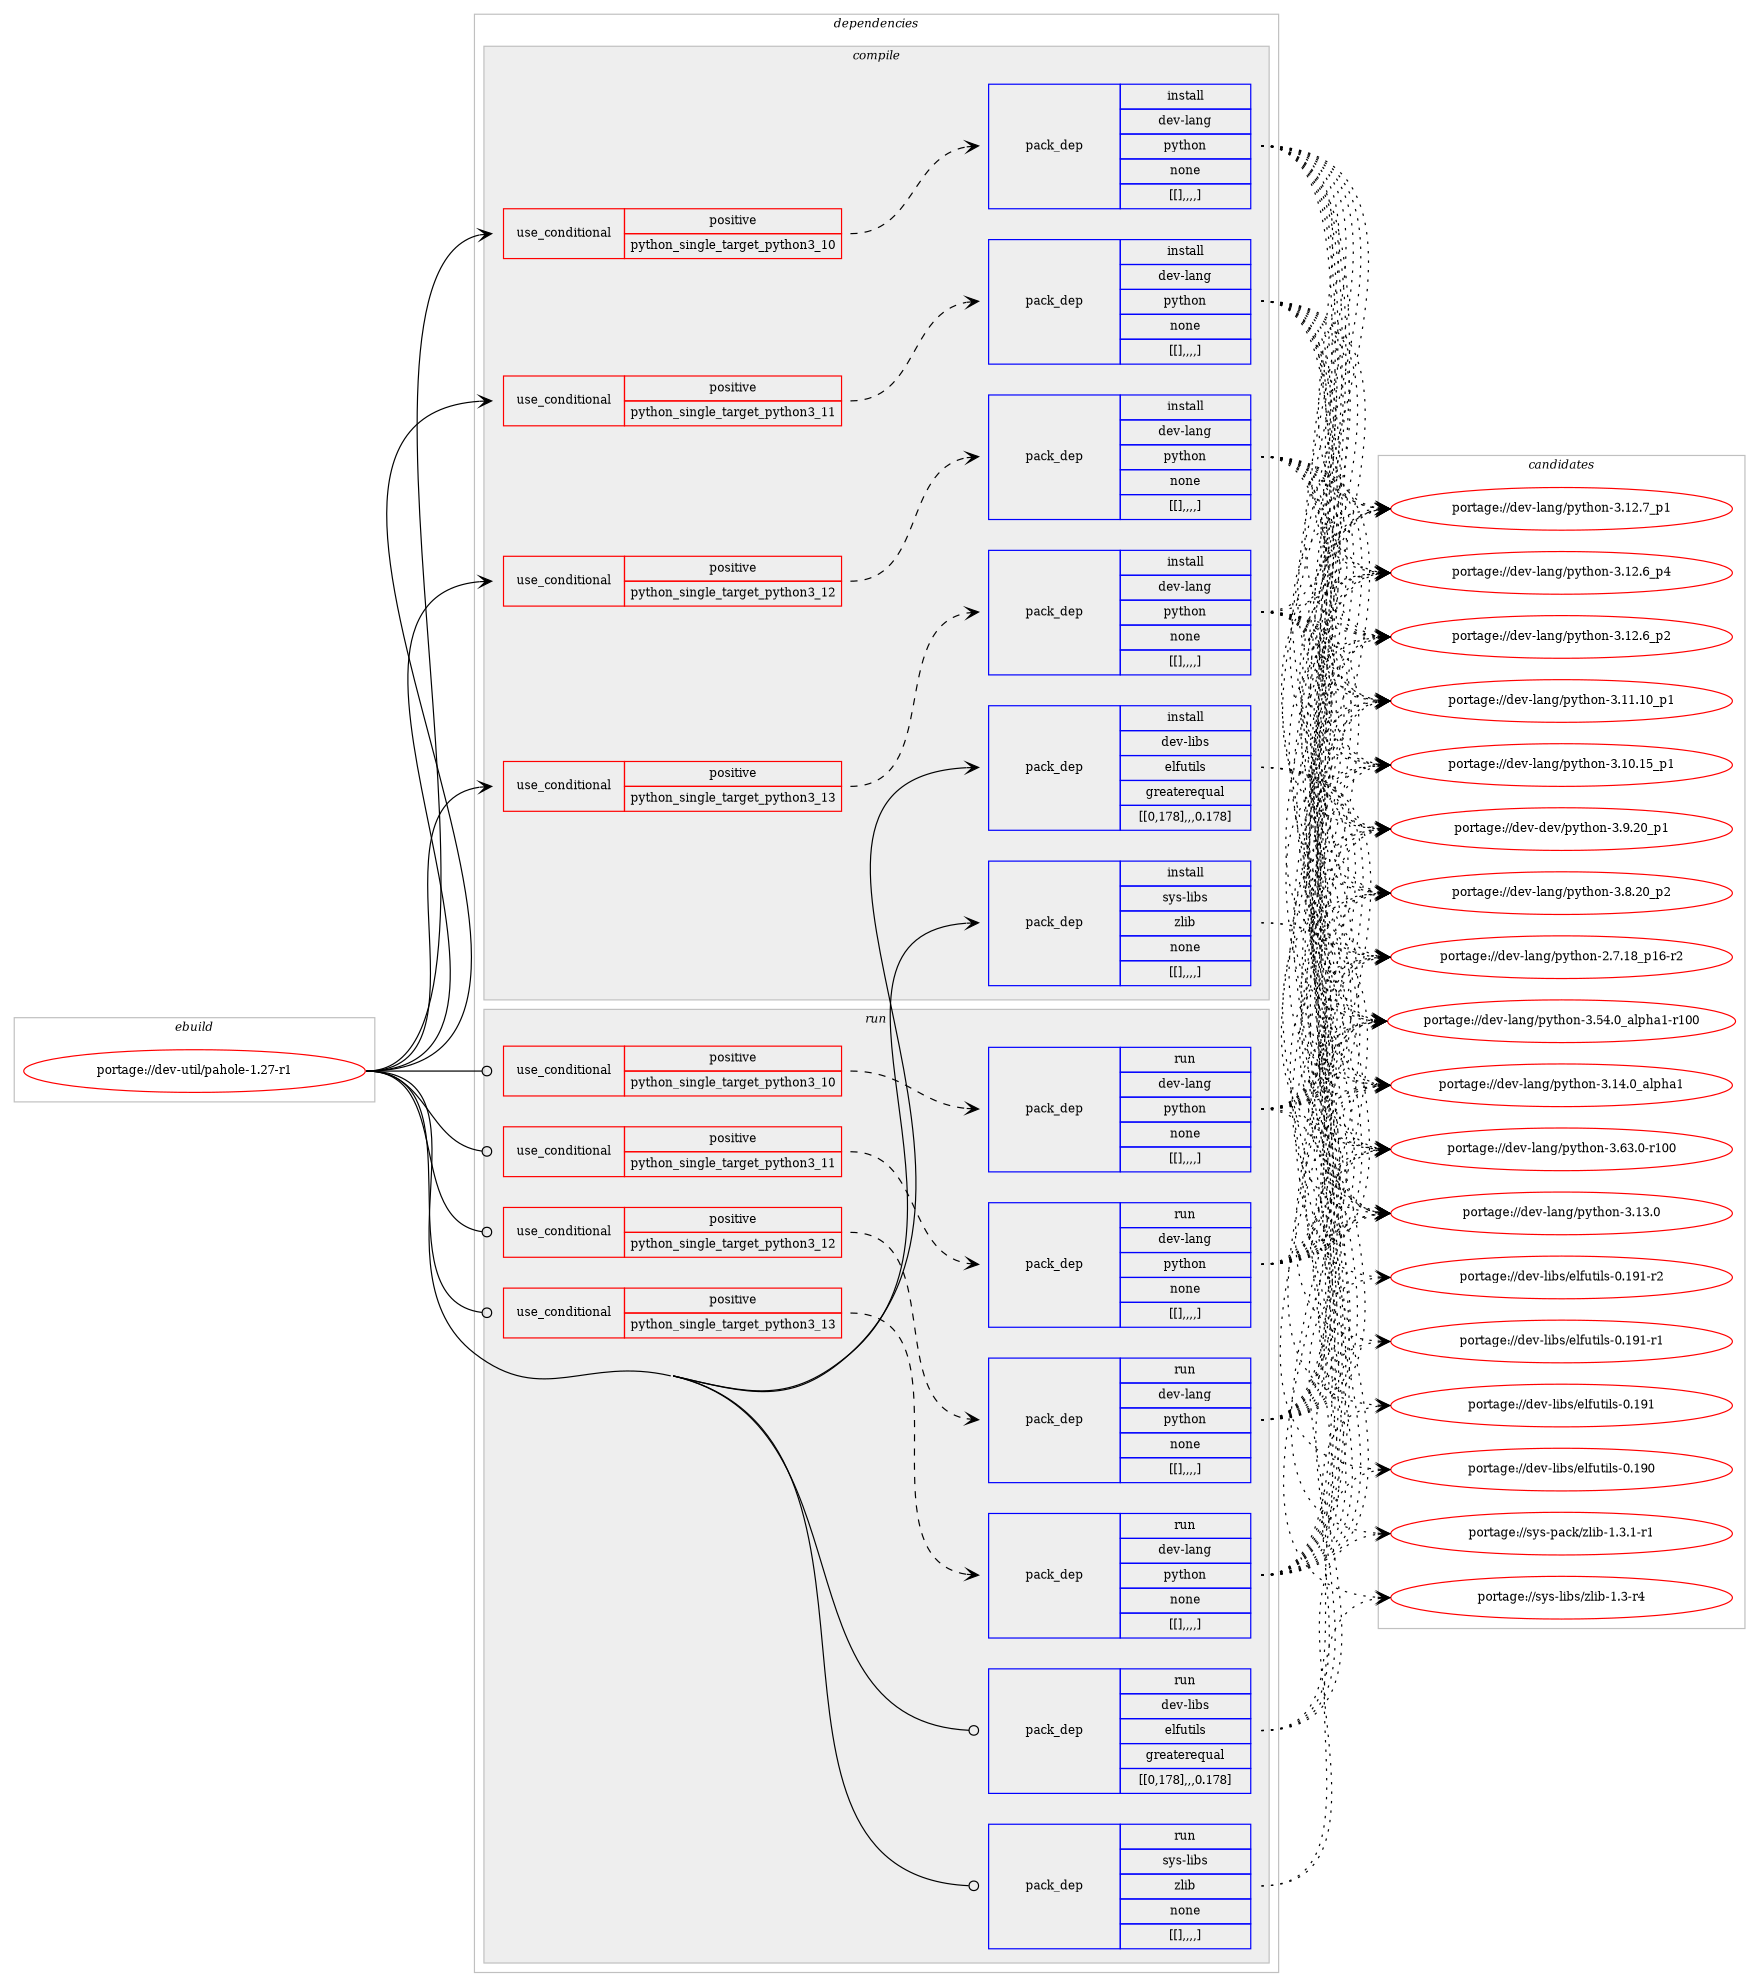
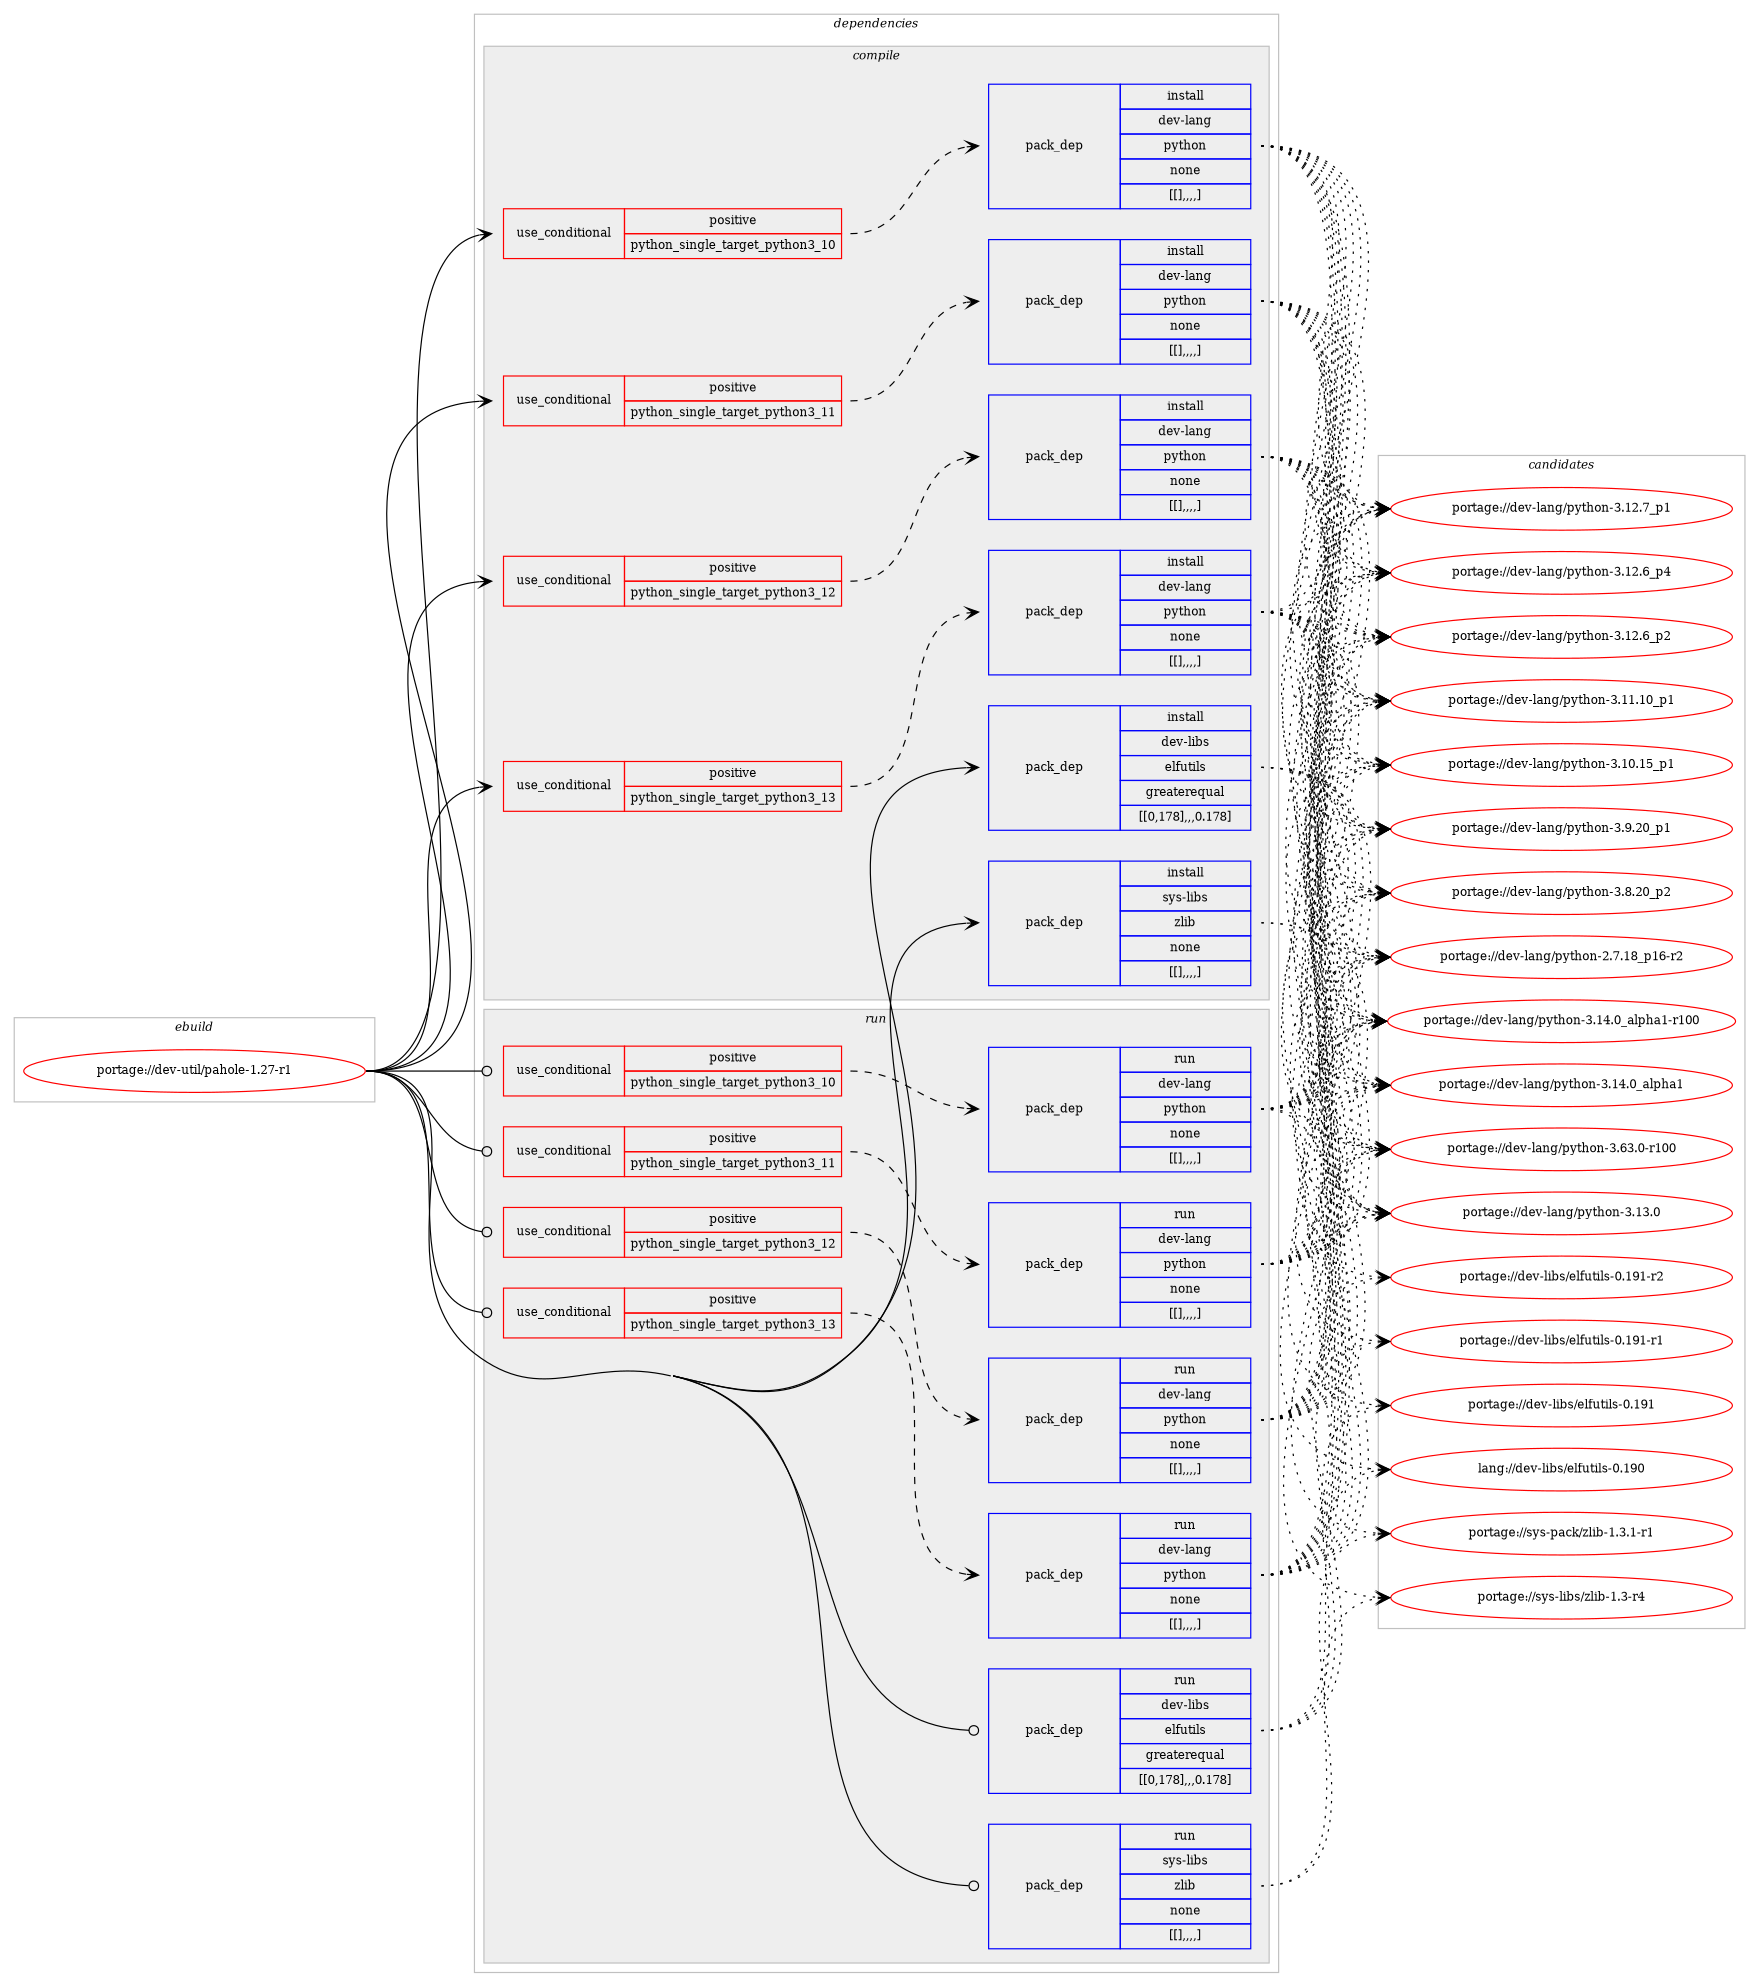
node "portage://dev-dev/python-3.9.20_p1": label "portage://dev-dev/python-3.9.20_p1" -> "portage://dev-lang/python-3.9.20_p1"
node "portage://dev-lang/python-3.54.0_alpha1-r100": label "portage://dev-lang/python-3.54.0_alpha1-r100" -> "portage://dev-lang/python-3.14.0_alpha1-r100"
node "portage://dev-libs/elfutils-0.190": label "portage://dev-libs/elfutils-0.190" -> "lang://dev-libs/elfutils-0.190"
